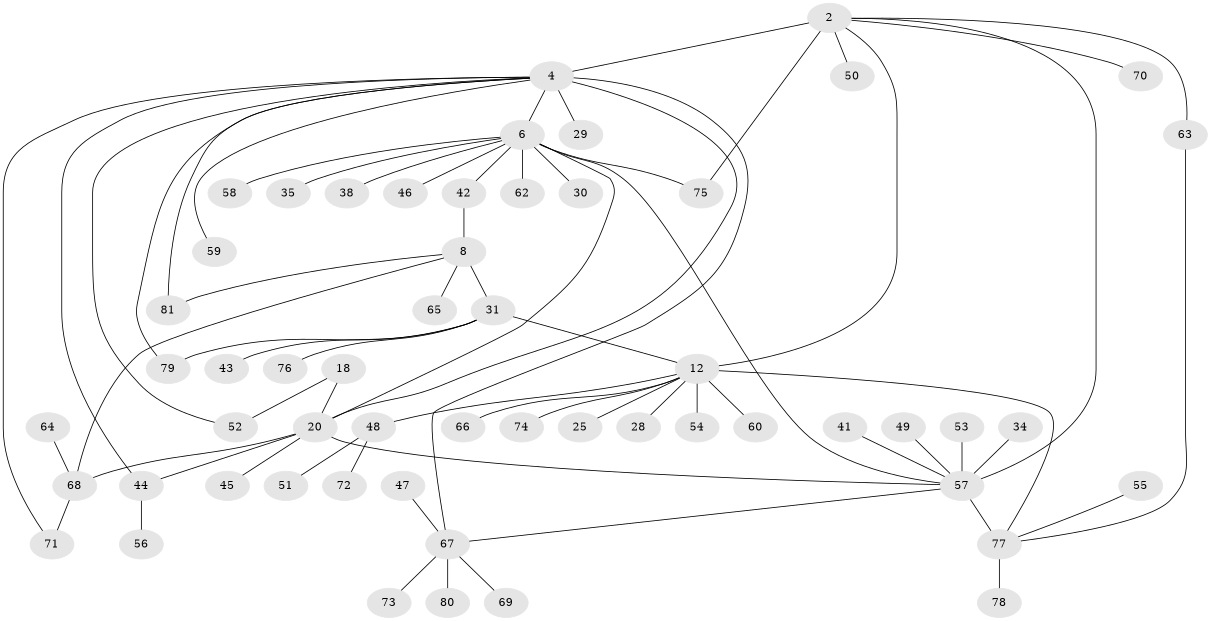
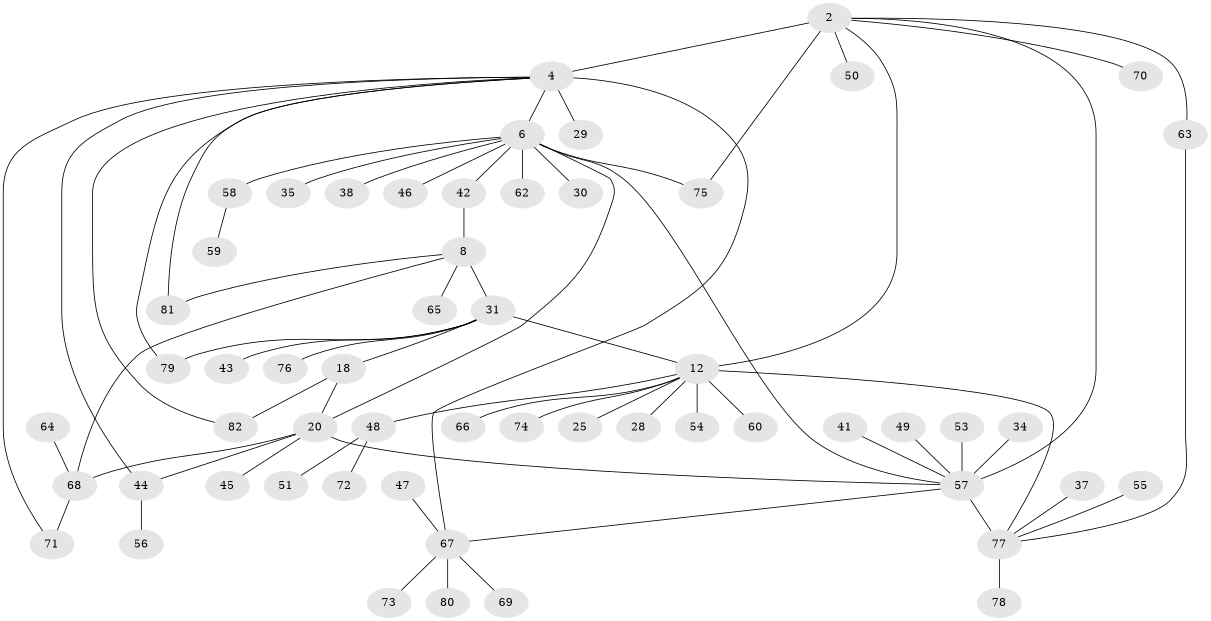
edge "4" -- "59": now "58" -- "59"
edge "4" -- "20": removed
edge "31" -- "18": added
node "52": label "52" -> "82"
node "37": added
